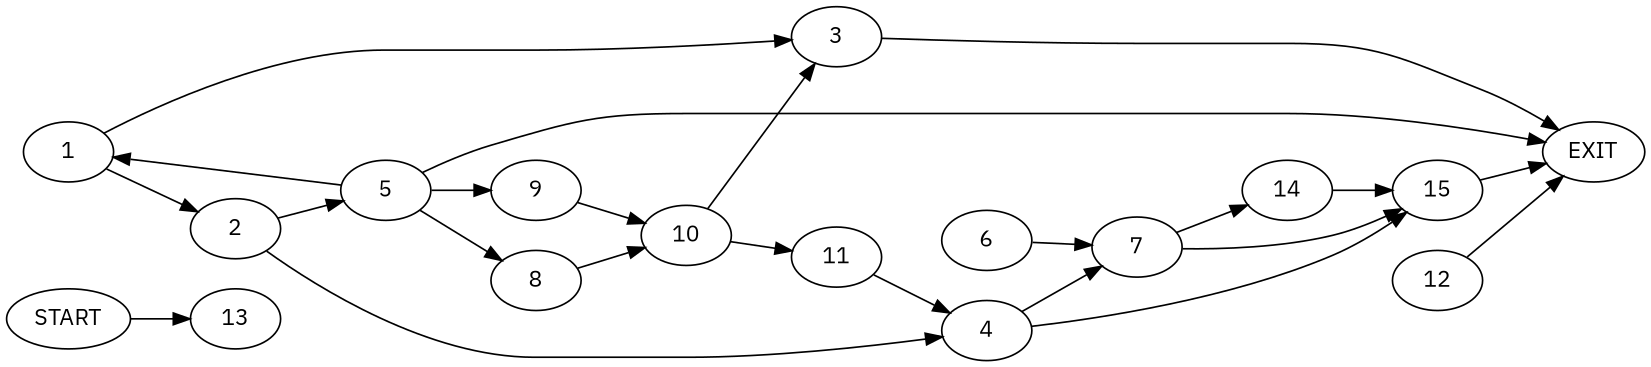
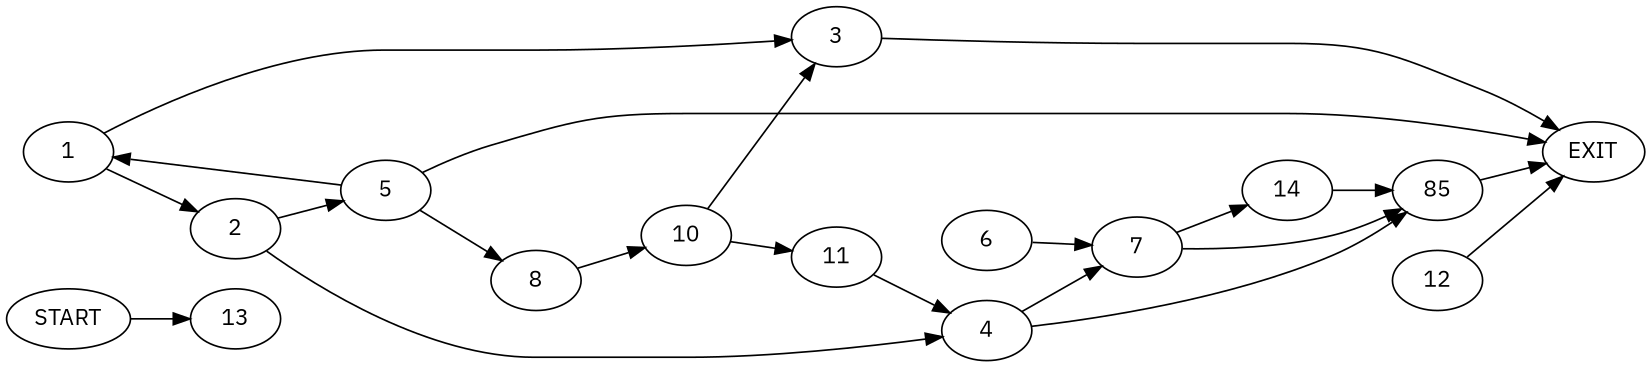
node "9": removed
node "15": label "15" -> "85"
